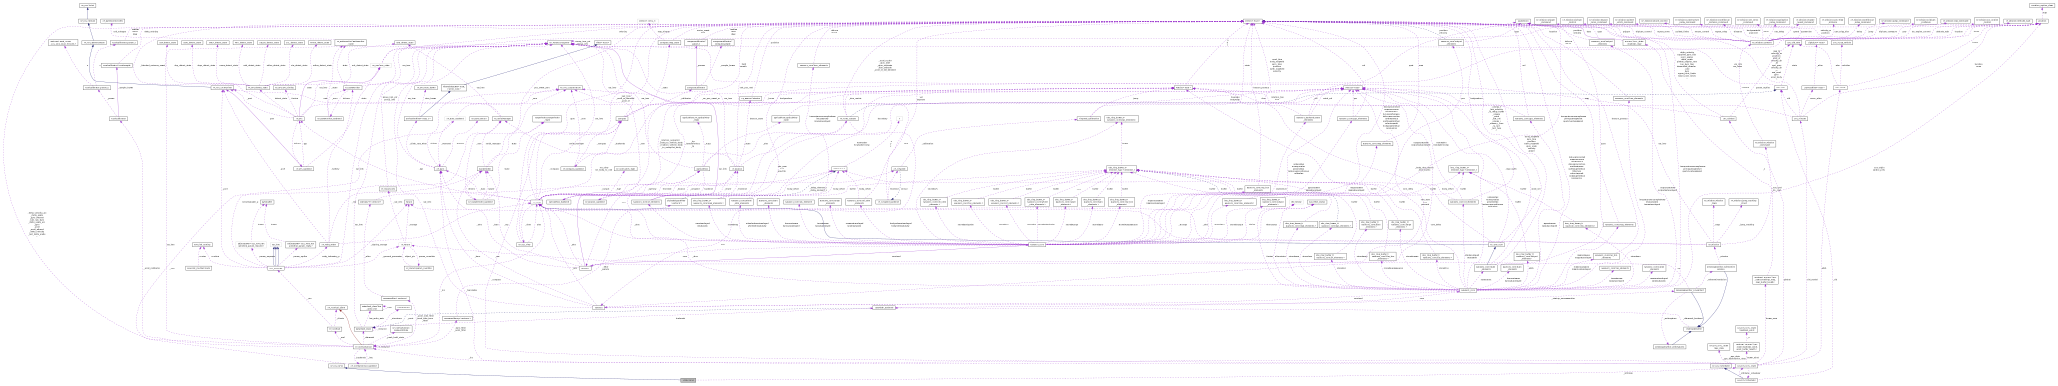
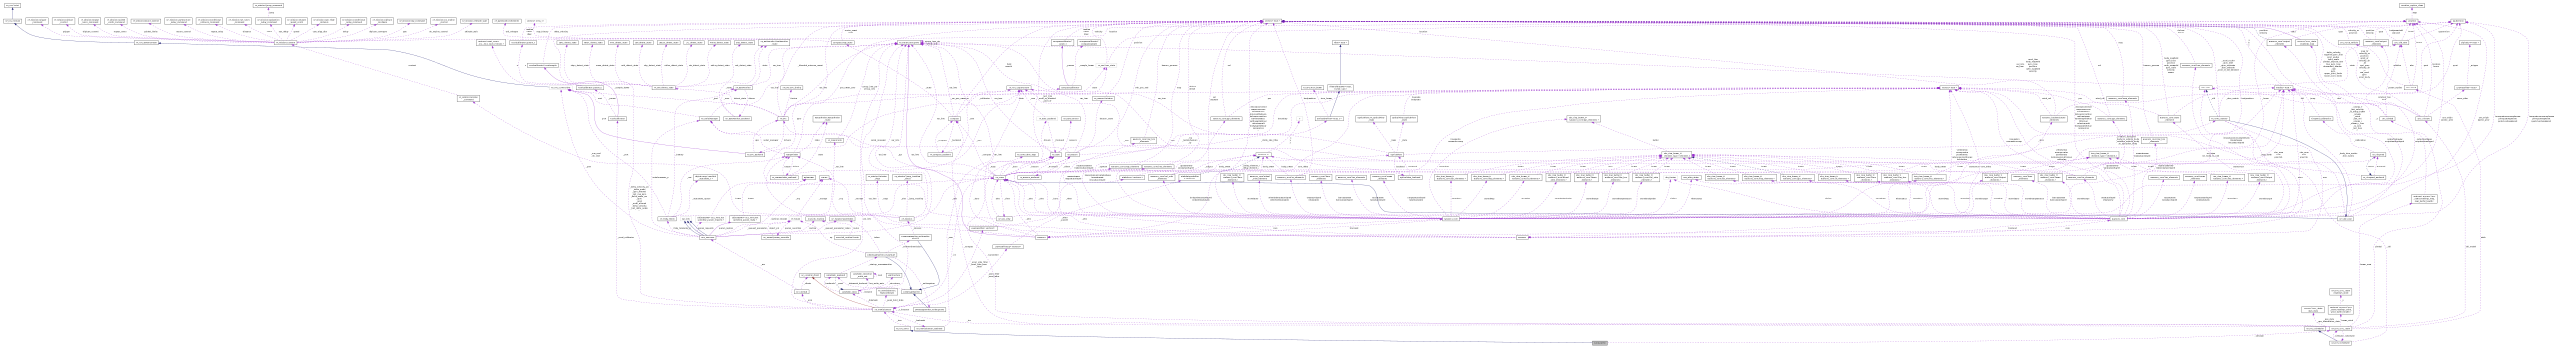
node "AP_BattMonitor::cells": label "AP_BattMonitor::cells" -> "AP_BattMonitor::elements"
node "AP_Mission::Change _Speed_Command": label "AP_Mission::Change _Speed_Command" -> "AP_Mission::Change _Speed_Limits"
edge "AP_Mission::Content" -> "AP_Mission::Jump_Command": now "AP_Mission::Navigation _Delay_Command" -> "AP_Mission::Jump_Command"
edge "LowPassFilter< float >" -> "DigitalLPF< float >": label " _filter" -> " _gripper"
edge "AP_SerialManager" -> "ERB_detect_state": now "AP_SerialManager" -> "AP_Param::GroupInfo"
edge "AP_GPS" -> "AP_GPS::GPS_State": style solid -> dashed
node "AP_HAL::UARTDriver": color black -> grey75
edge "Airspeed_Calibration" -> "Vector3< float >": removed, label "state"
node "ObjectArray< mavlink _statustext_t >": added
edge "obs_ring_buffer_t< NavEKF3_core::mag_elements >" -> "NavEKF3_core::imu_elements": now "NavEKF3_core" -> "NavEKF3_core::imu_elements"
edge "obs_ring_buffer_t< NavEKF3_core::baro _elements >" -> "obs_ring_buffer_t< element_type >::element_t": now "imu_ring_buffer_t< NavEKF3_core::imu_elements >" -> "obs_ring_buffer_t< element_type >::element_t"
edge "AP_AHRS" -> "AP_Airspeed": label " _airspeed" -> " routes"
edge "NavEKF3_core" -> "Location": added, label "EKF_origin gpsloc_prev"
node "AP_Param::ParamToken": added
edge "NavEKF3_core" -> "NavEKF3": style solid -> dashed
edge "NavEKF2_core::state _elements" -> "AP_SIRF_DCM": now "AP_AHRS_NavEKF" -> "AP_SIRF_DCM"
edge "GCS_MAVLINK" -> "ObjectBuffer< GCS_MAVLINK ::pending_param_reply >": style dashed -> solid
edge "NavEKF2_core" -> "imu_ring_buffer_t< NavEKF2_core::output _elements >": label " adsb" -> " storedOutput"
